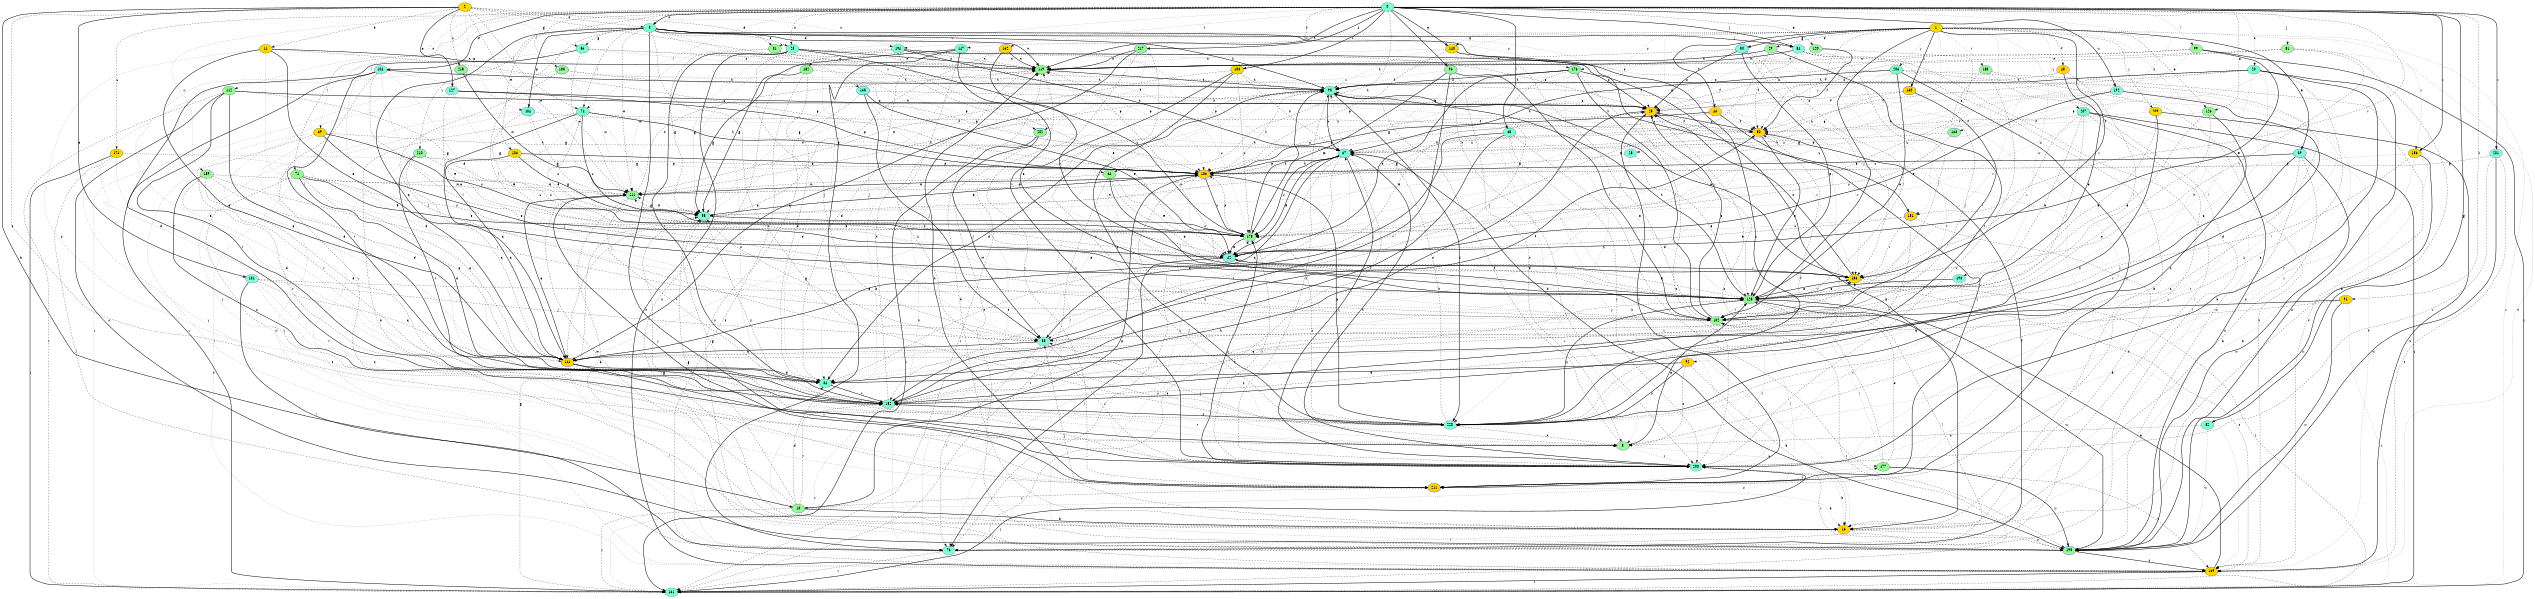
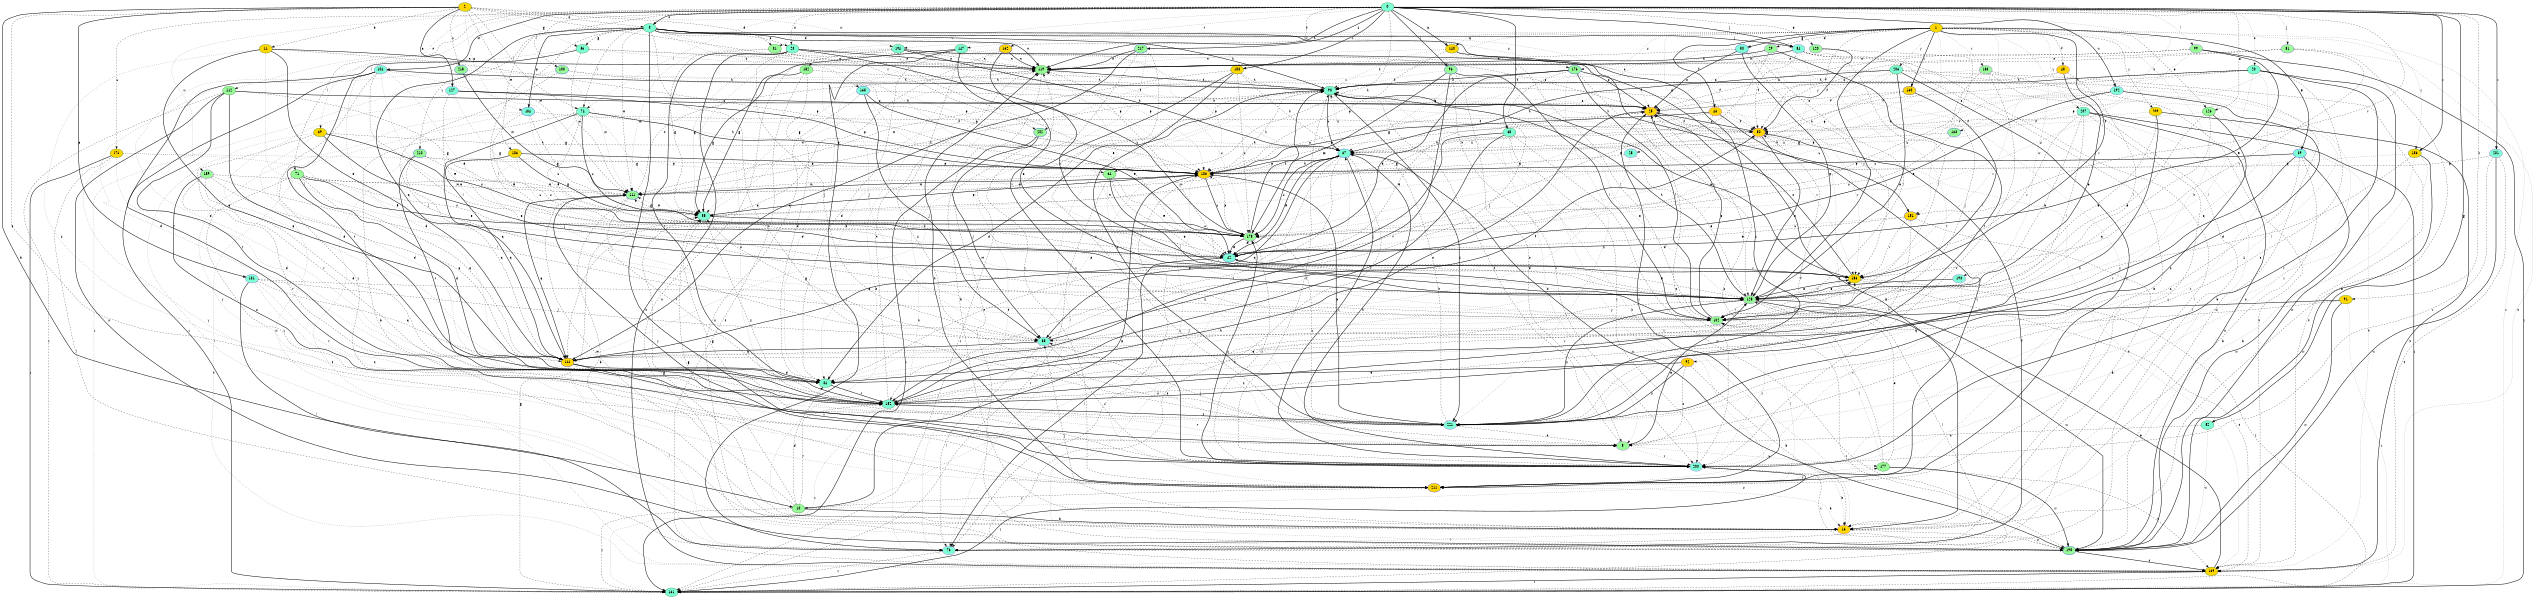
node "220": label "220" -> "221"
